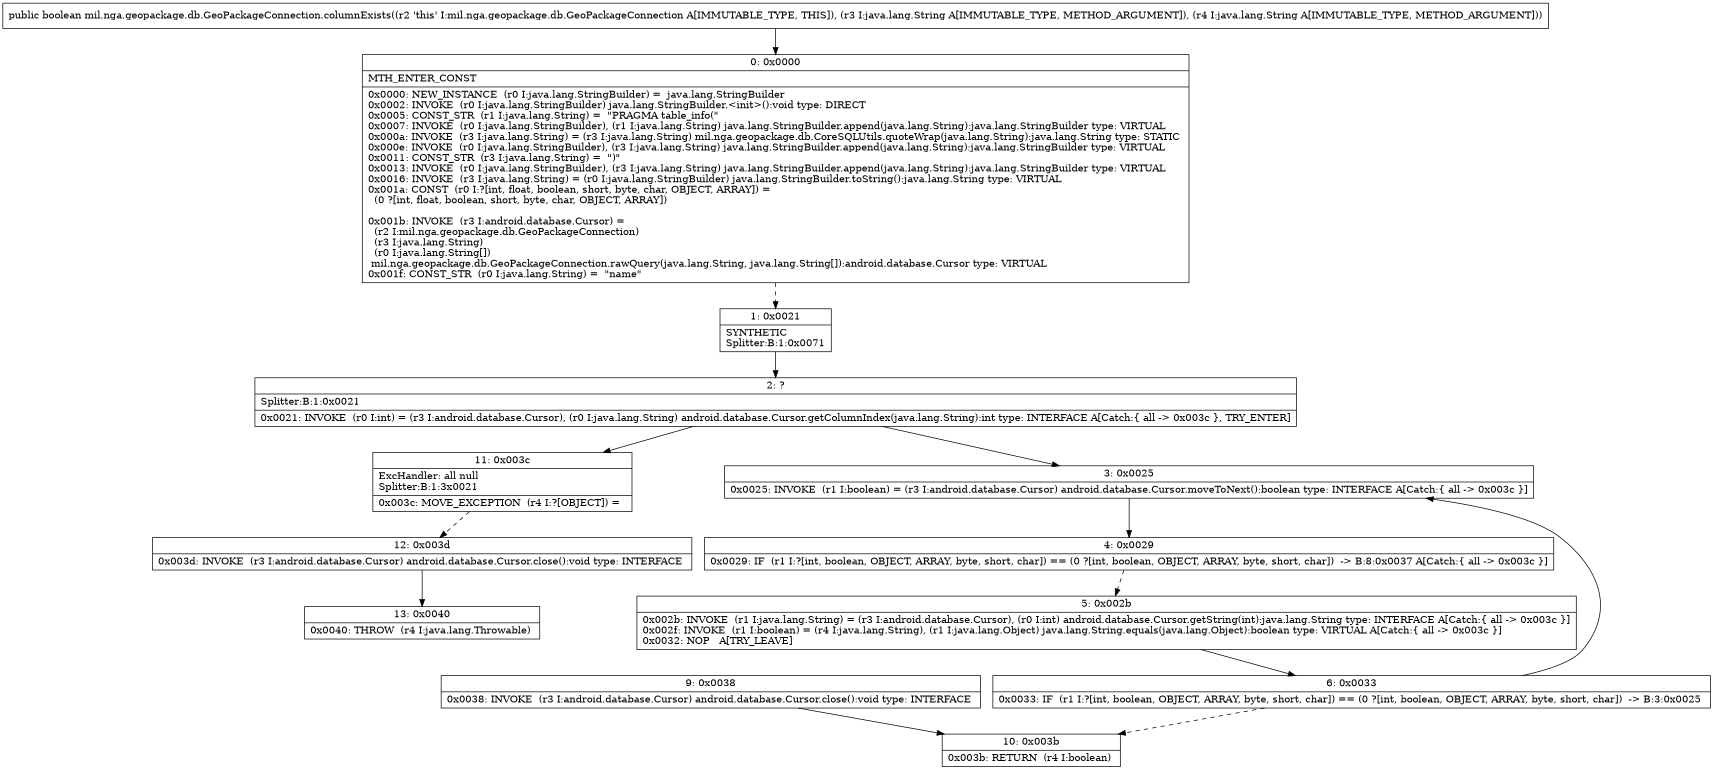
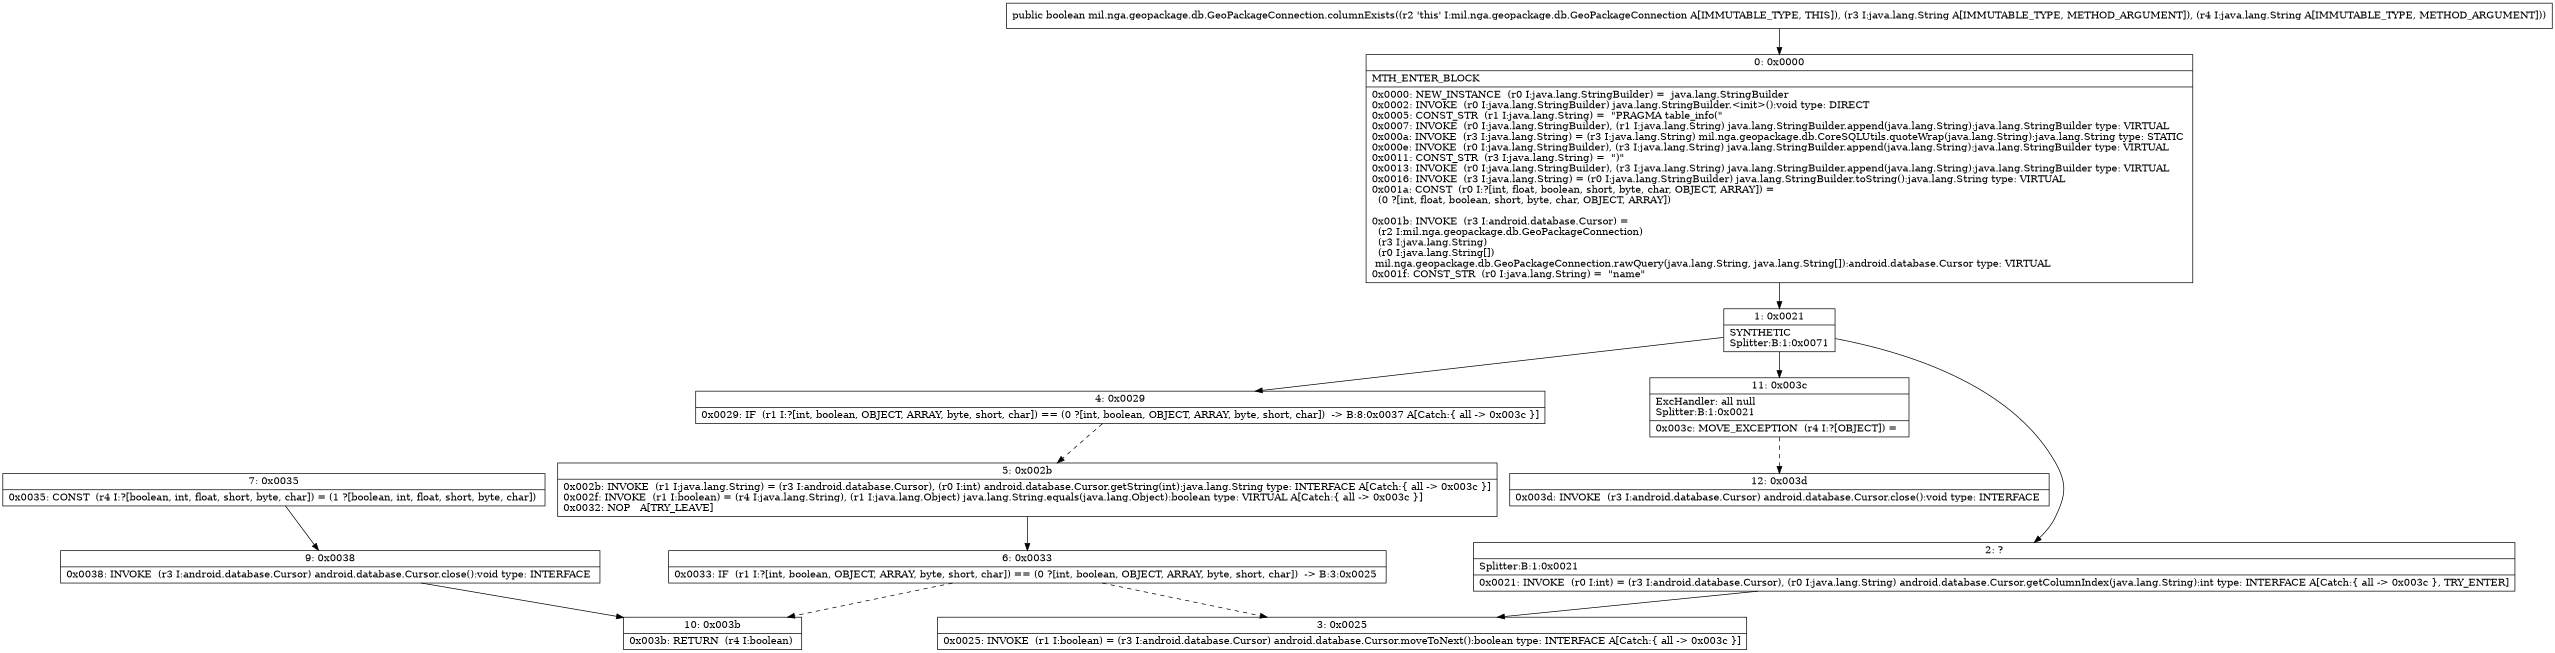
node "0: 0x0000": text "MTH_ENTER_CONST" -> "MTH_ENTER_BLOCK"
edge "0: 0x0000" -> "1: 0x0021": style dashed -> solid
edge "2: ?" -> "11: 0x003c": now "1: 0x0021" -> "11: 0x003c"
node "11: 0x003c": text "Splitter:B:1:3x0021" -> "Splitter:B:1:0x0021"
node "7: 0x0035": added
edge "3: 0x0025" -> "4: 0x0029": now "1: 0x0021" -> "4: 0x0029"
edge "6: 0x0033" -> "3: 0x0025": style solid -> dashed
node "13: 0x0040": removed
